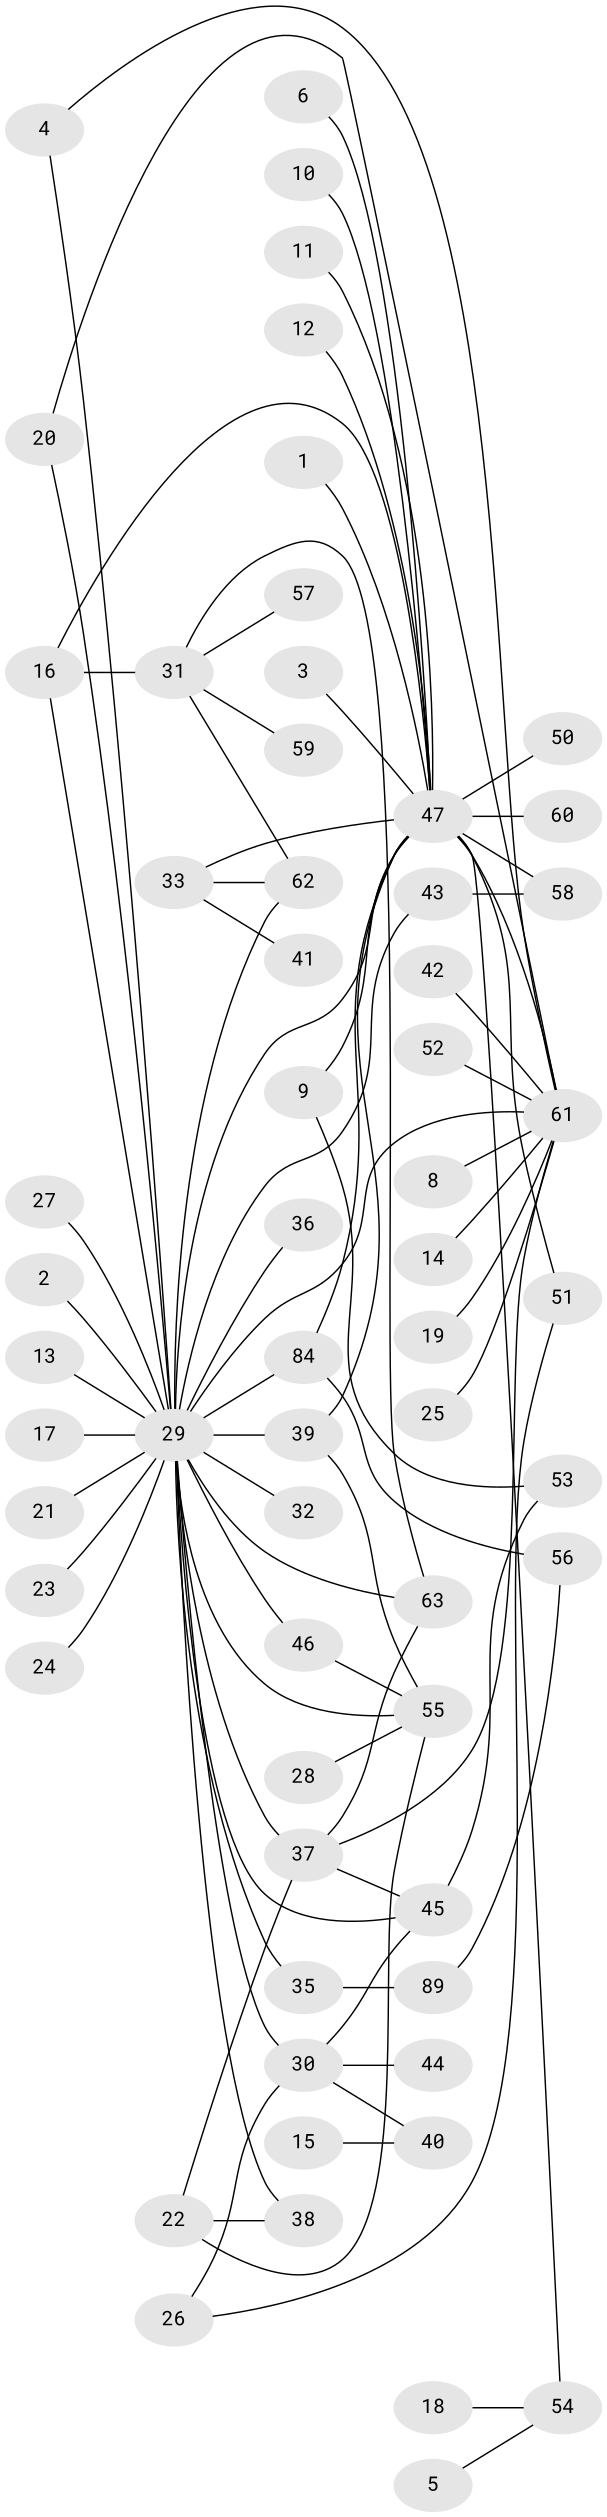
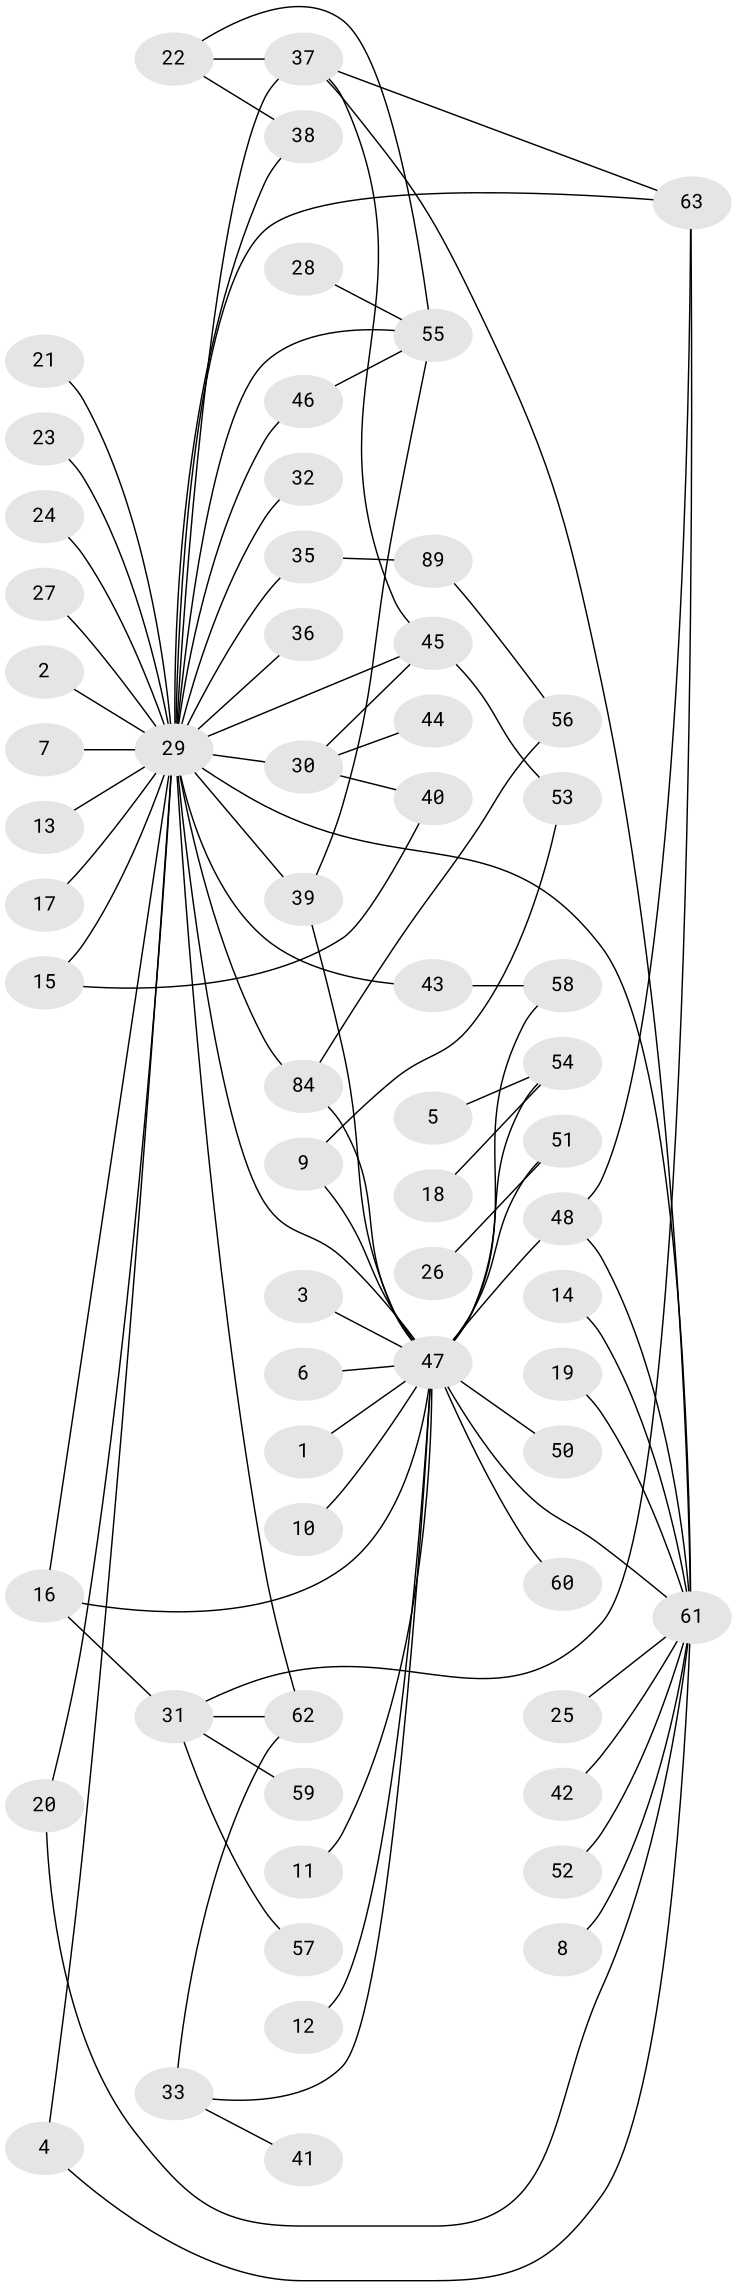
node "7": added
edge "29" -- "15": added
node "48": added
edge "30" -- "26": removed
